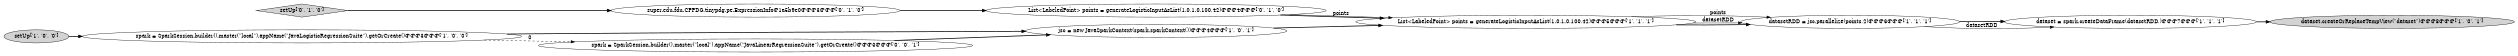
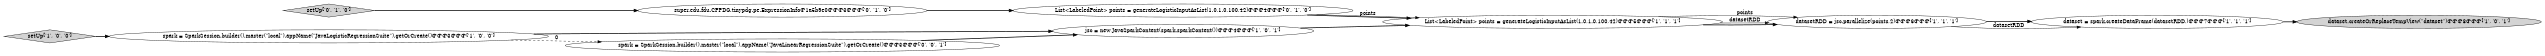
node "setUp['1', '0', '0']": shape ellipse -> diamond
